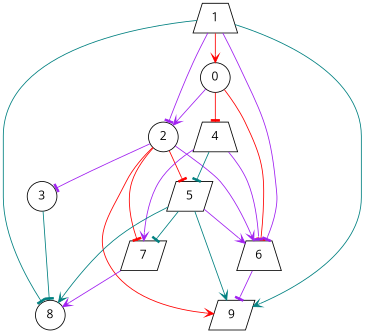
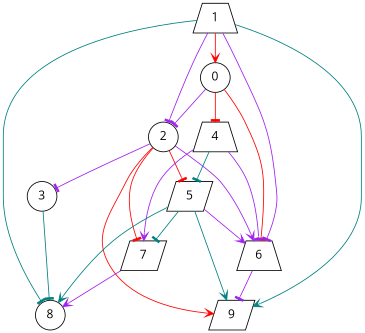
edge "0" -> "2": arrowhead vee -> tee
